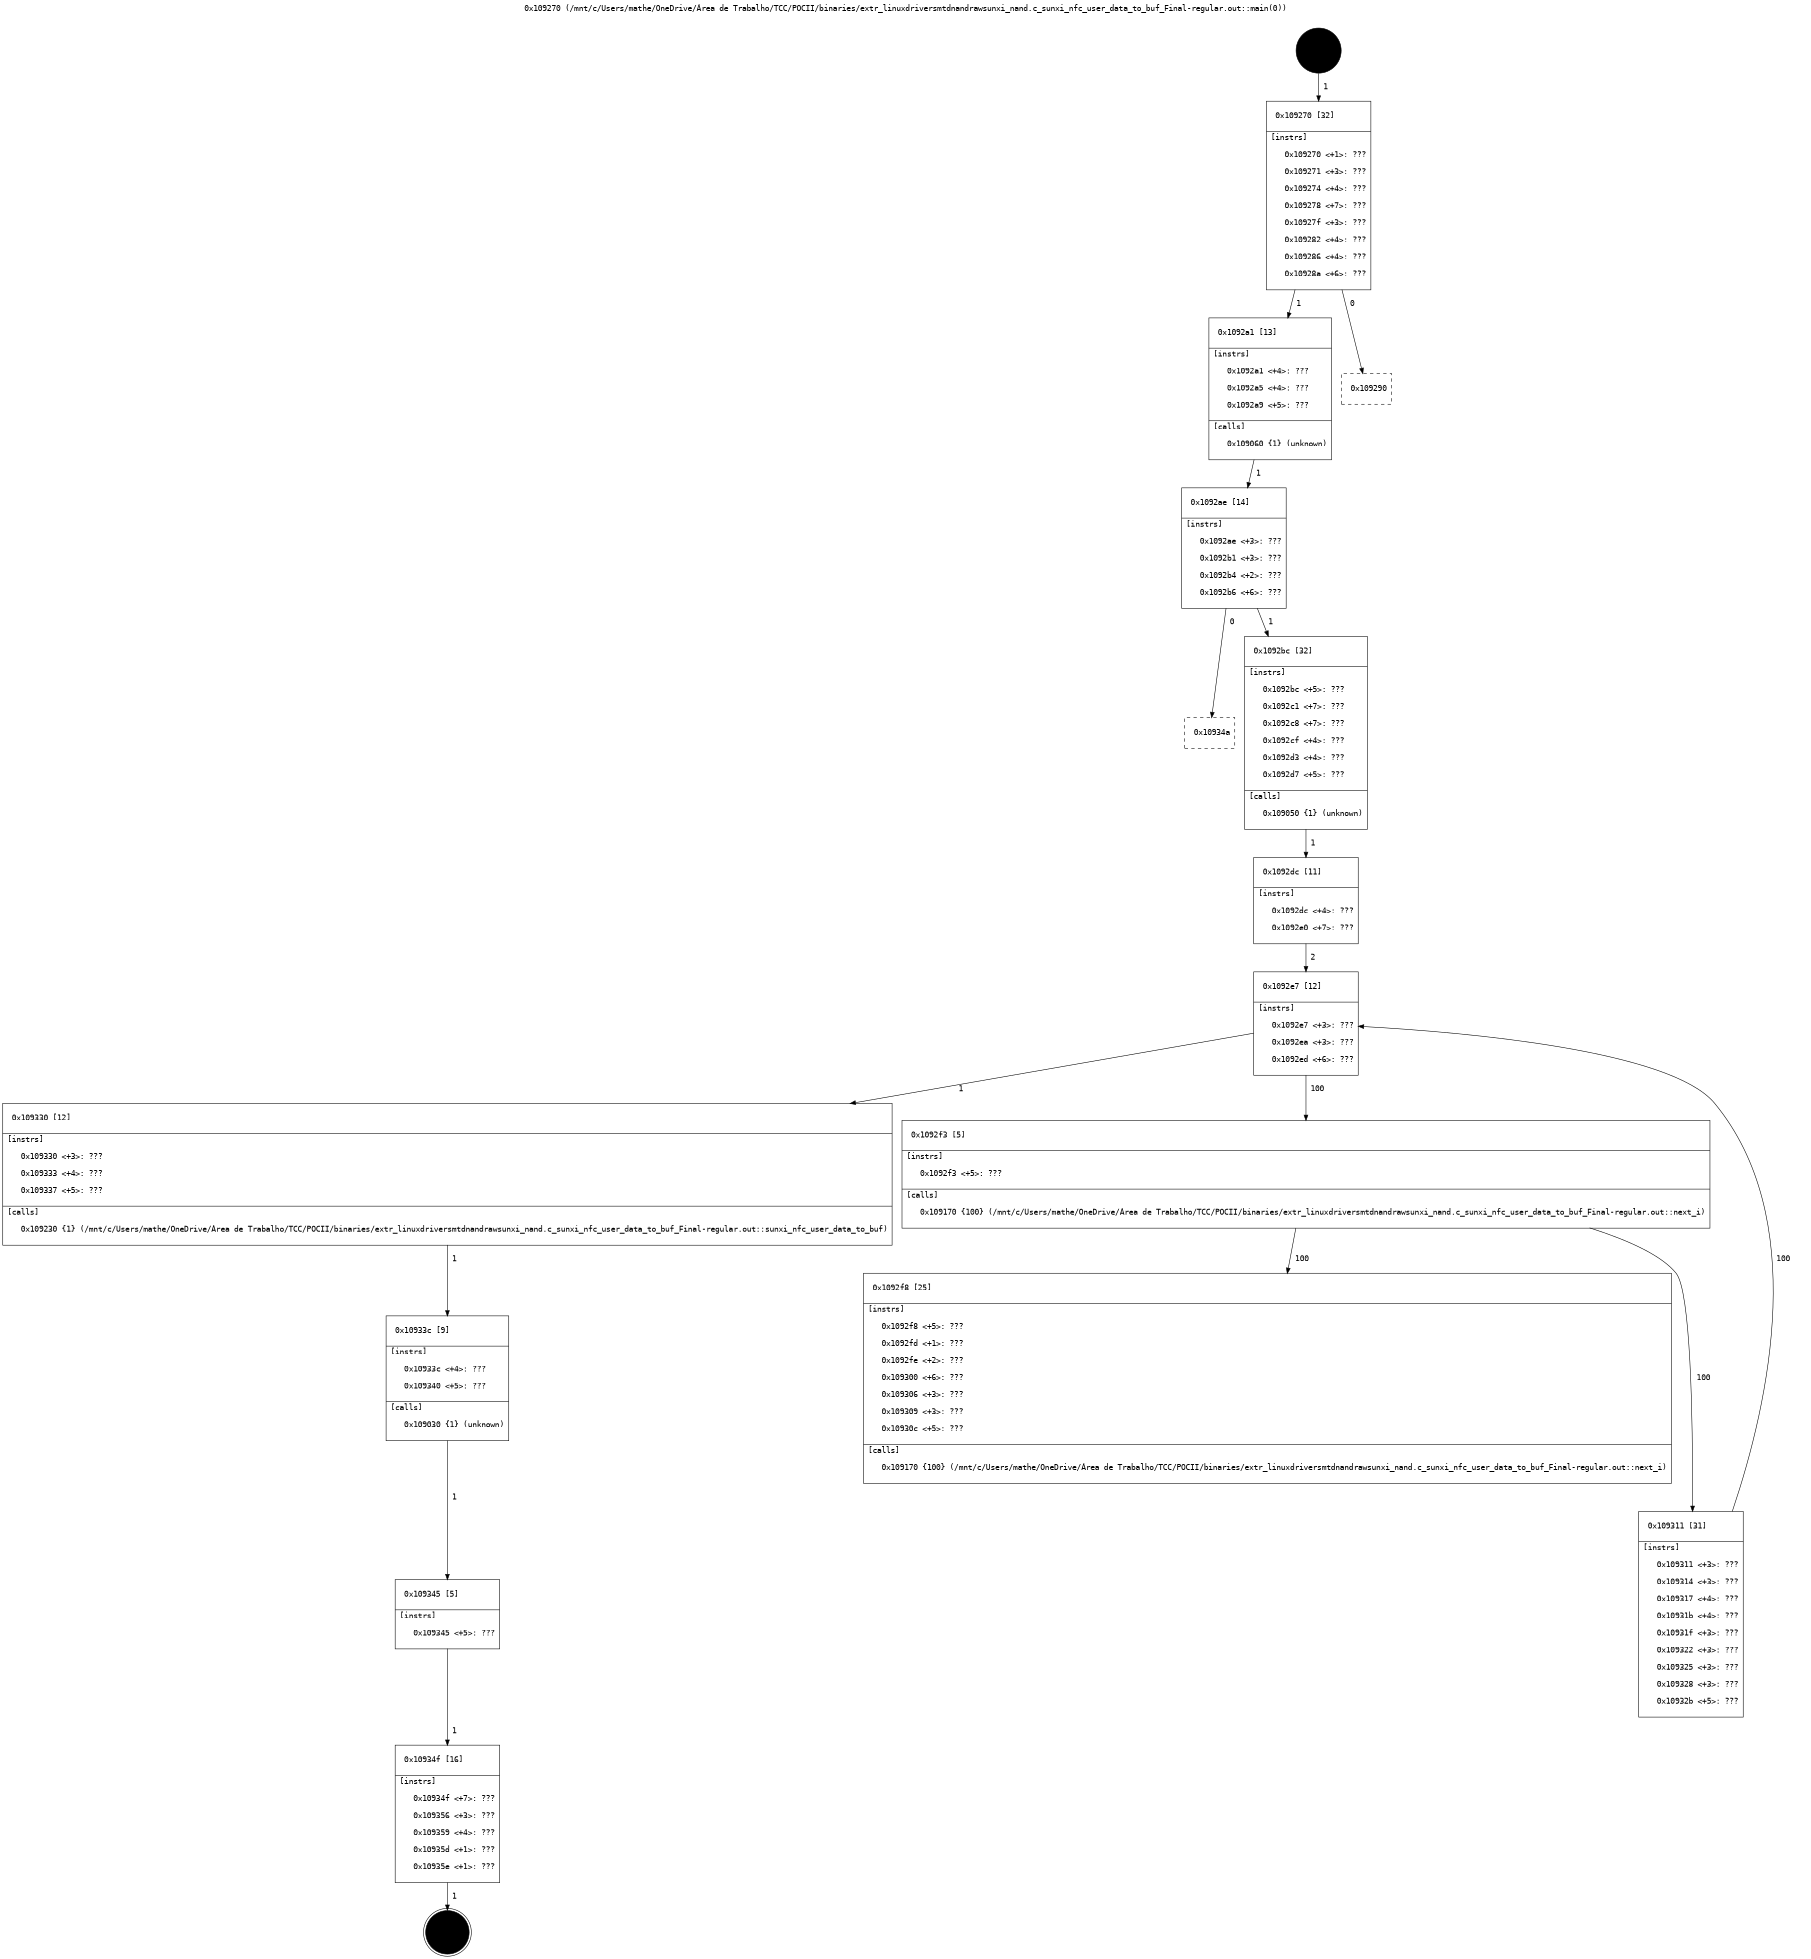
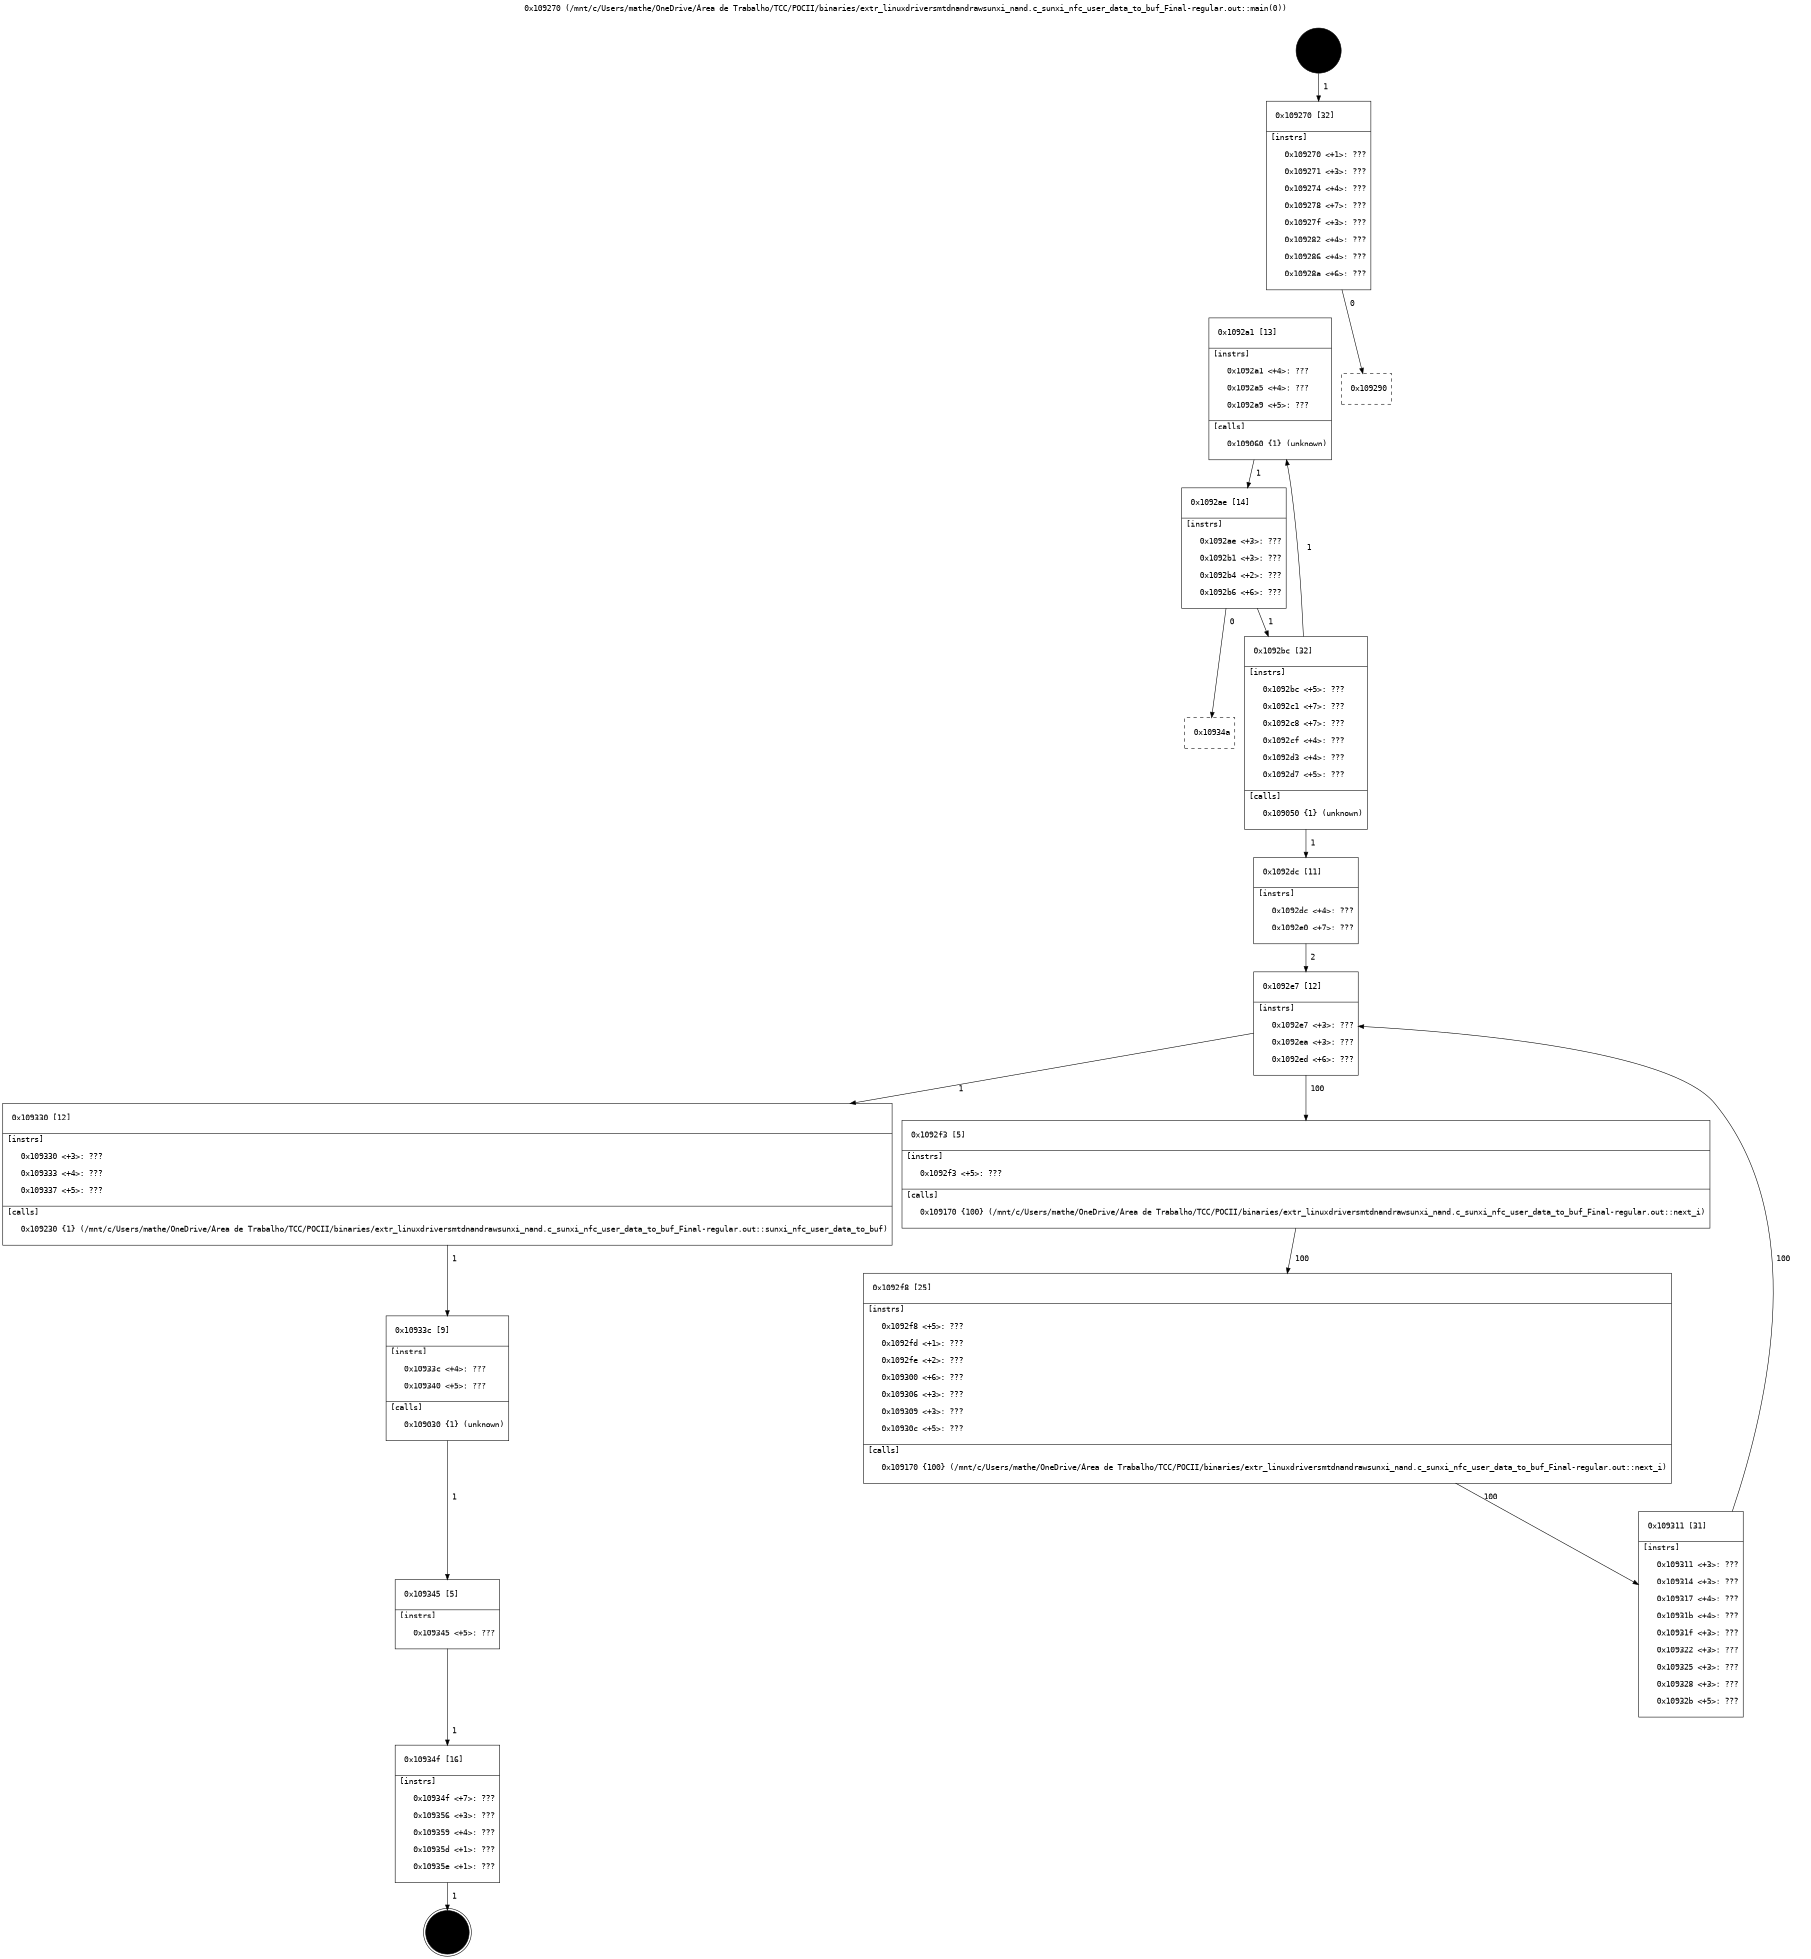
edge "0x109270 [32]" -> "0x1092a1 [13]": now "0x1092bc [32]" -> "0x1092a1 [13]"
edge "0x1092f3 [5]" -> "0x109311 [31]": now "0x1092f8 [25]" -> "0x109311 [31]"
